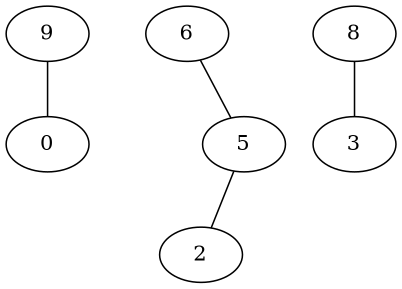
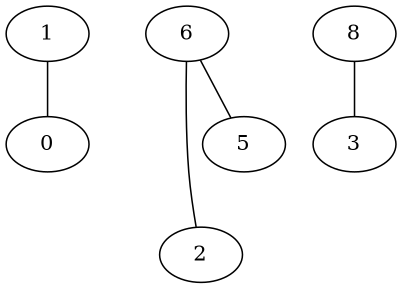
node "9": label "9" -> "1"
edge "5" -- "2": now "6" -- "2"
